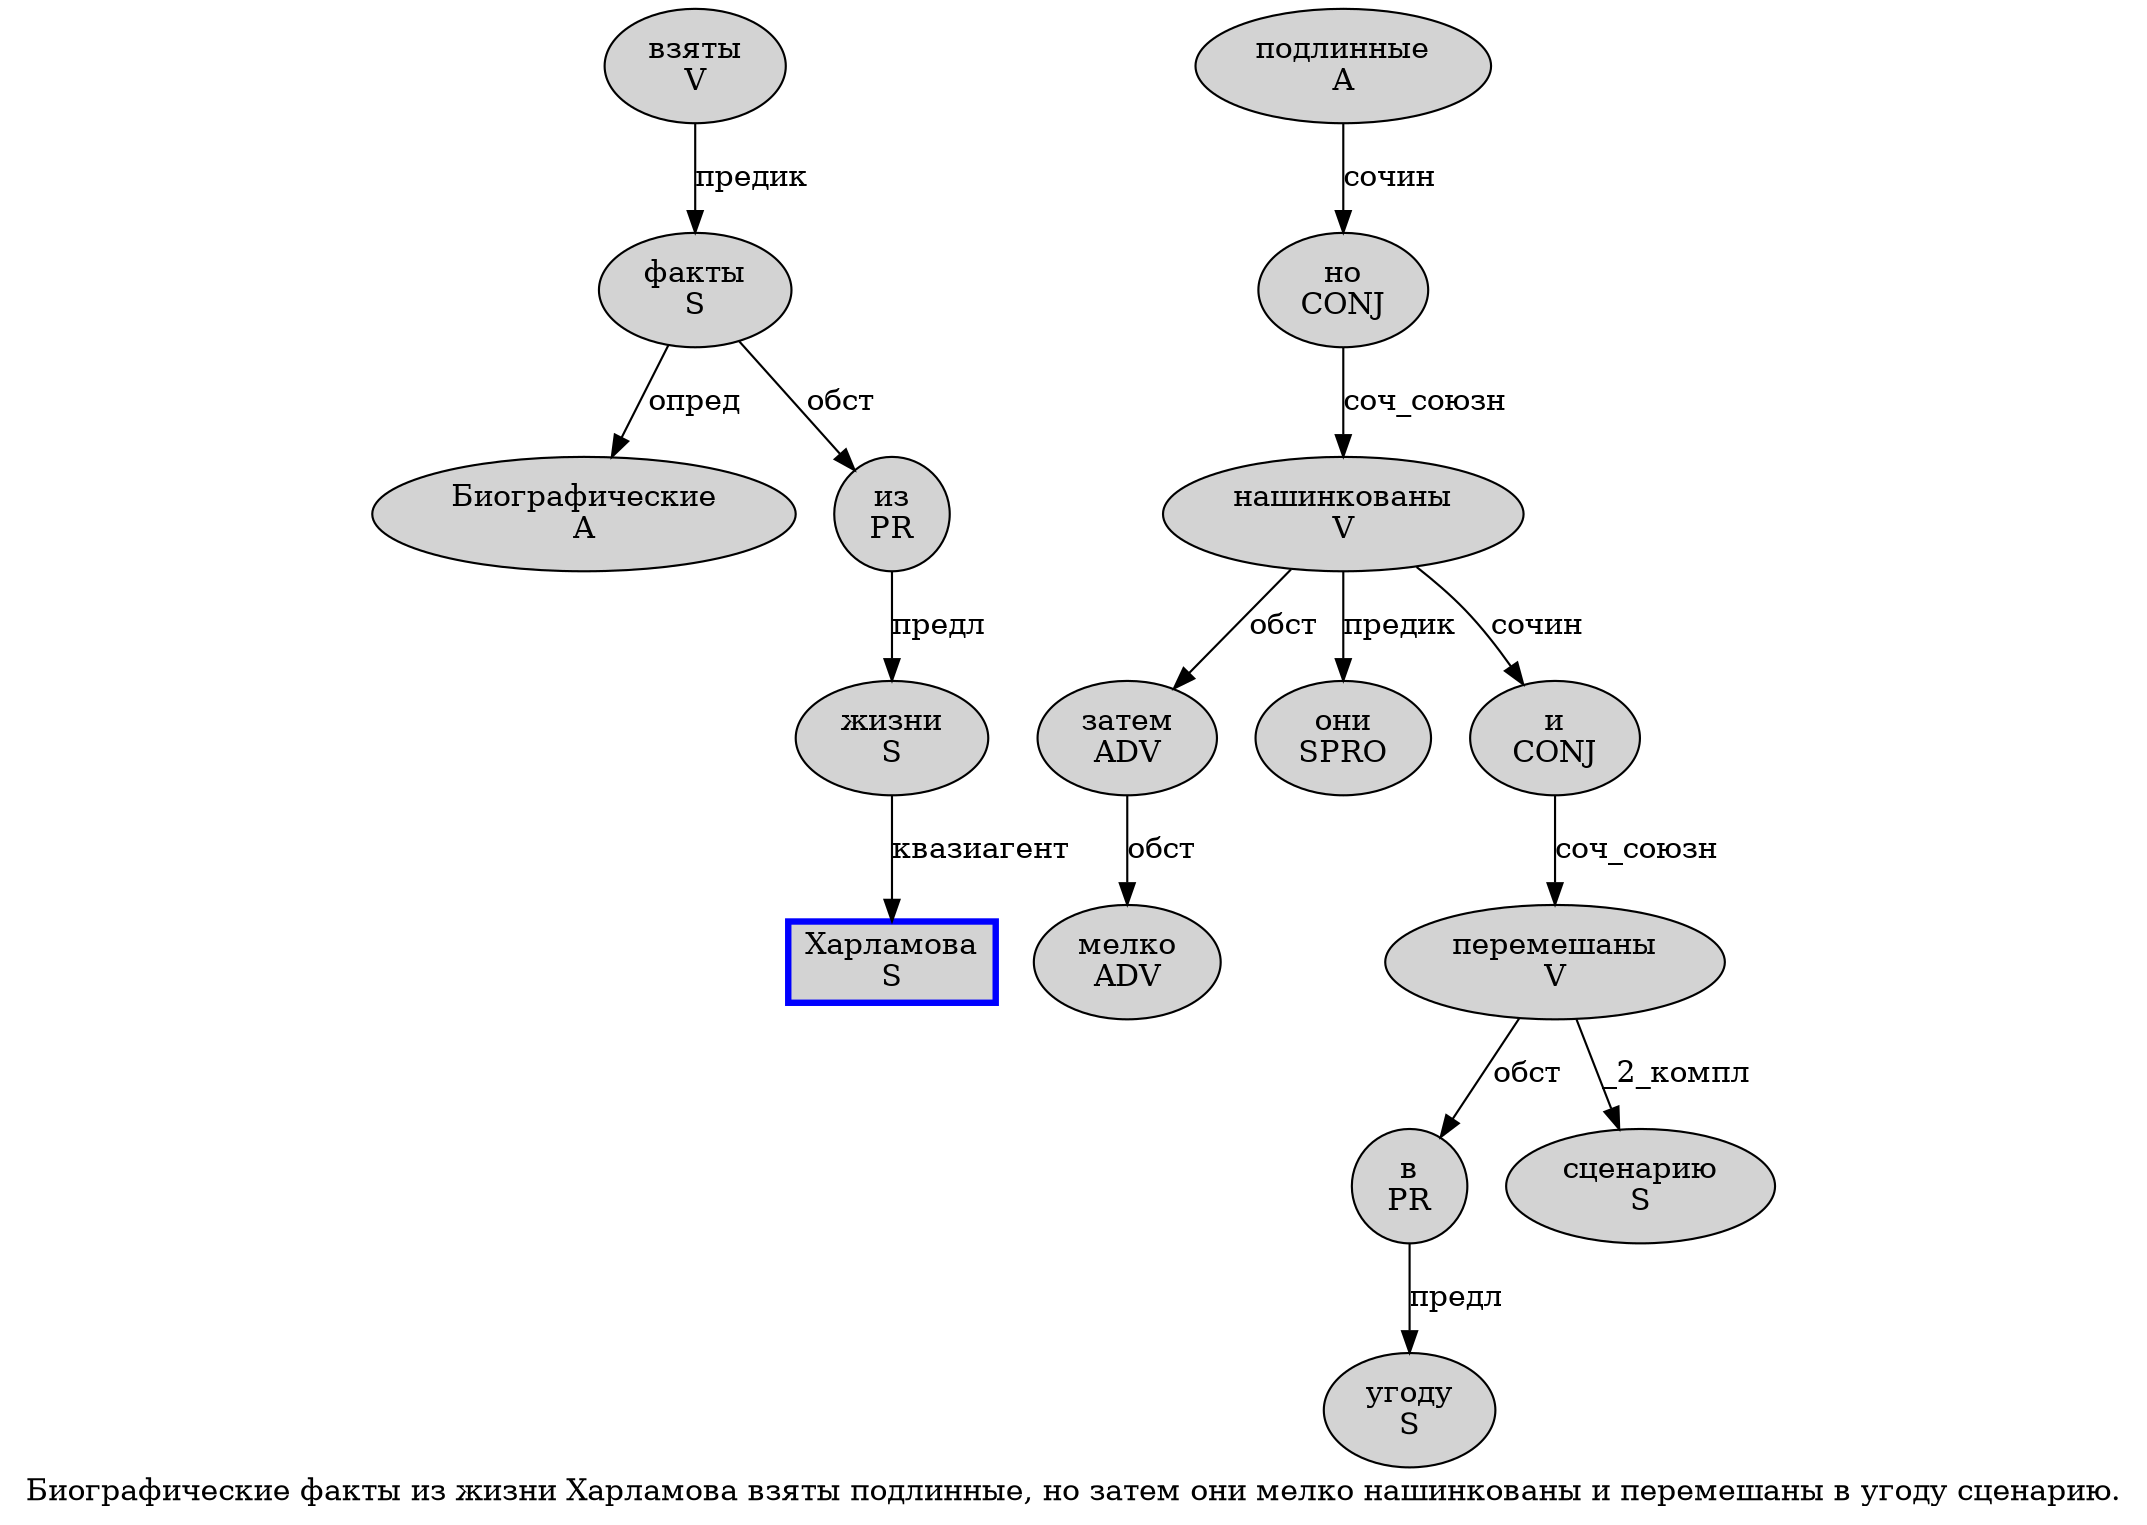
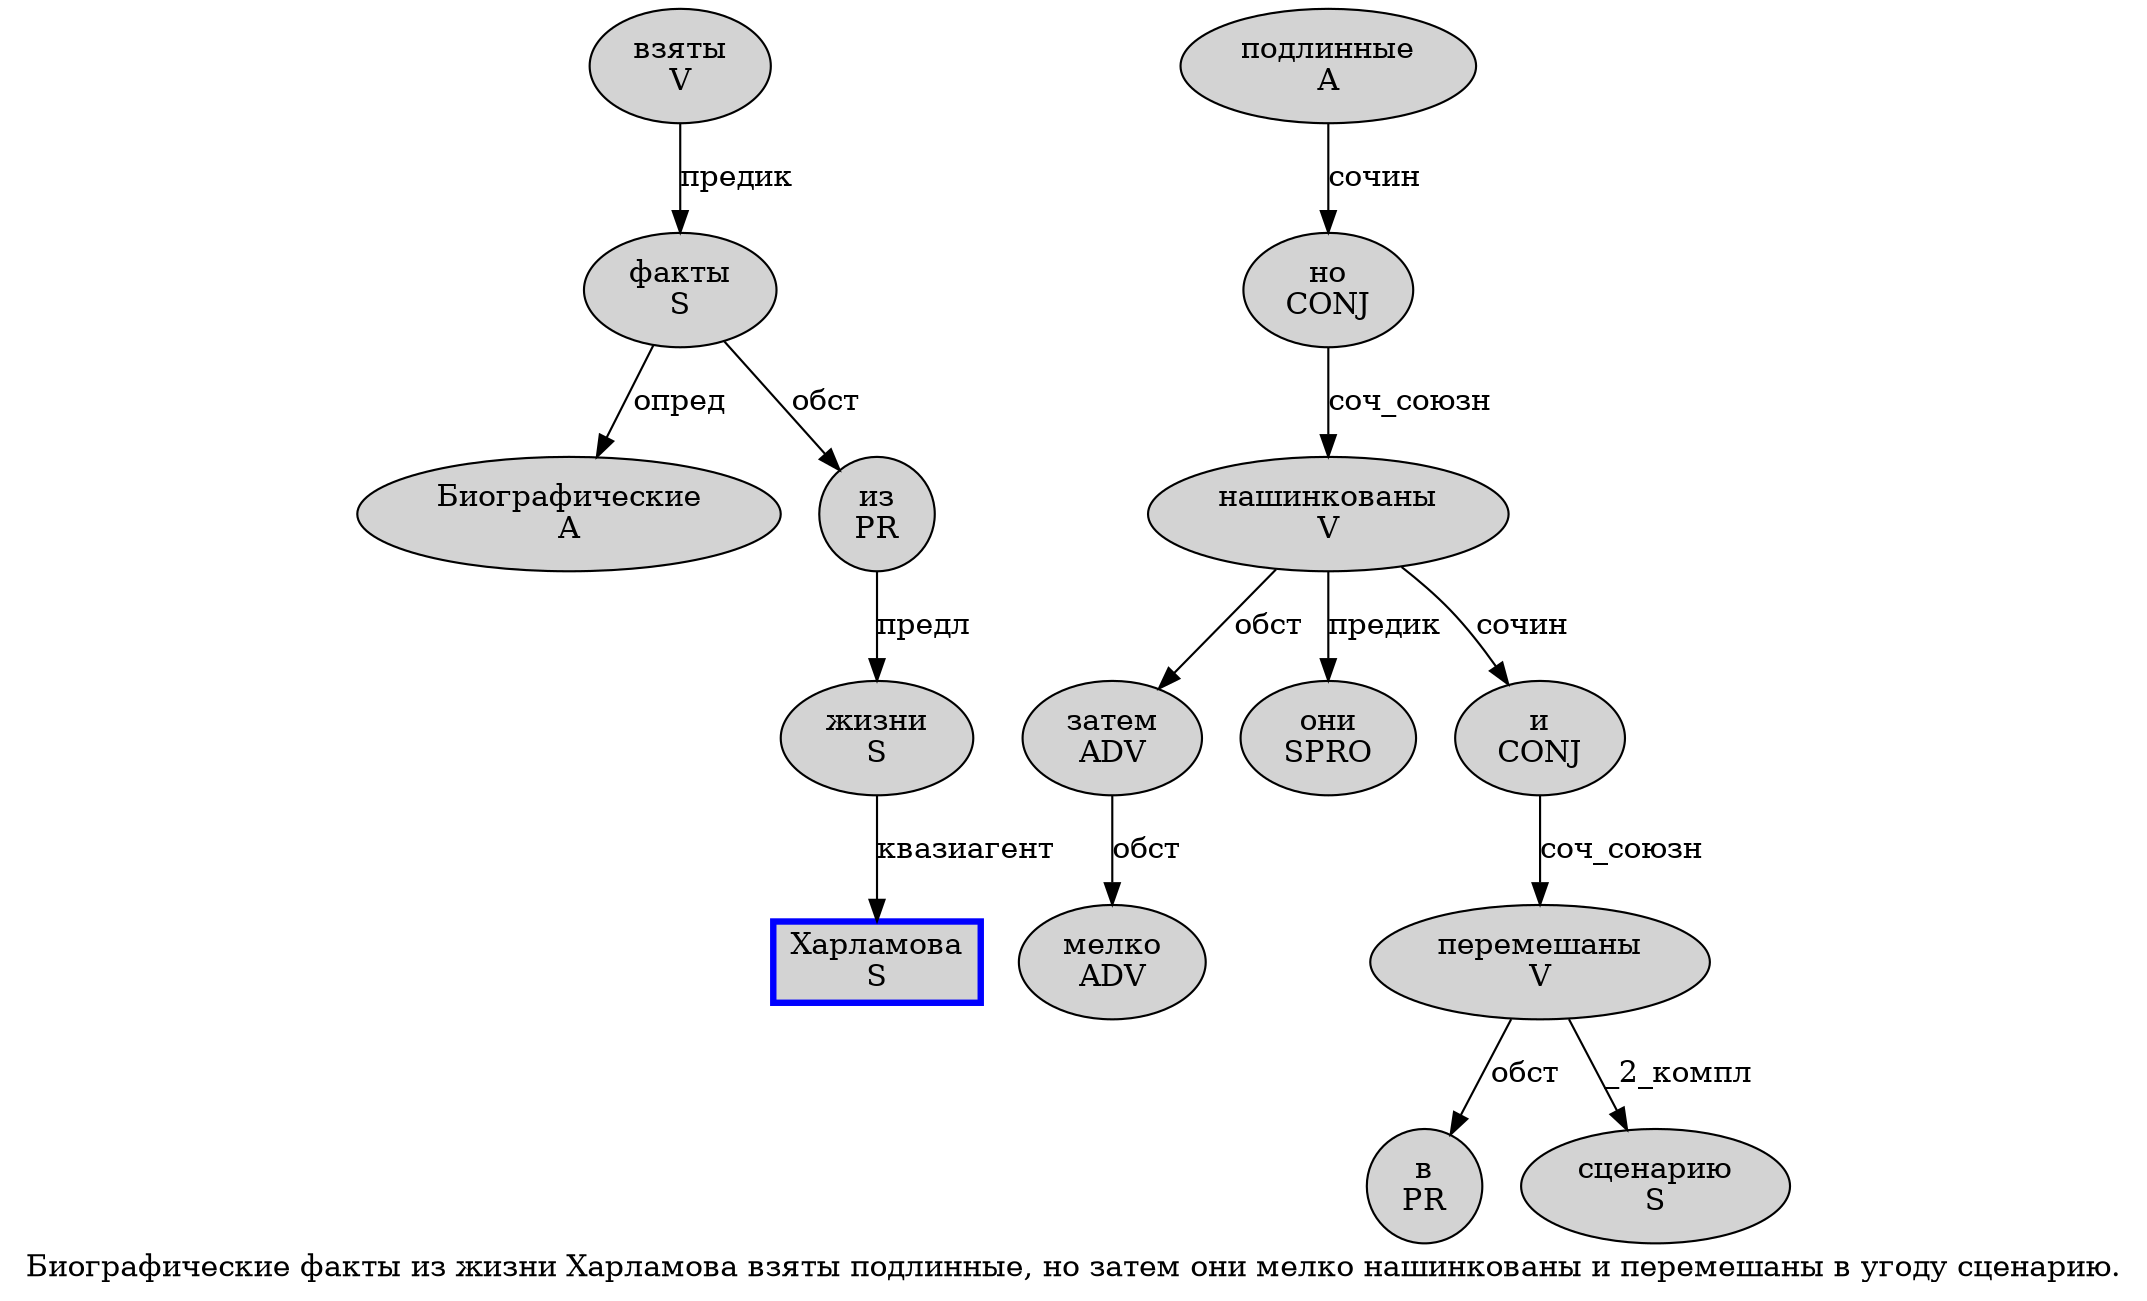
node "угоду S": removed
